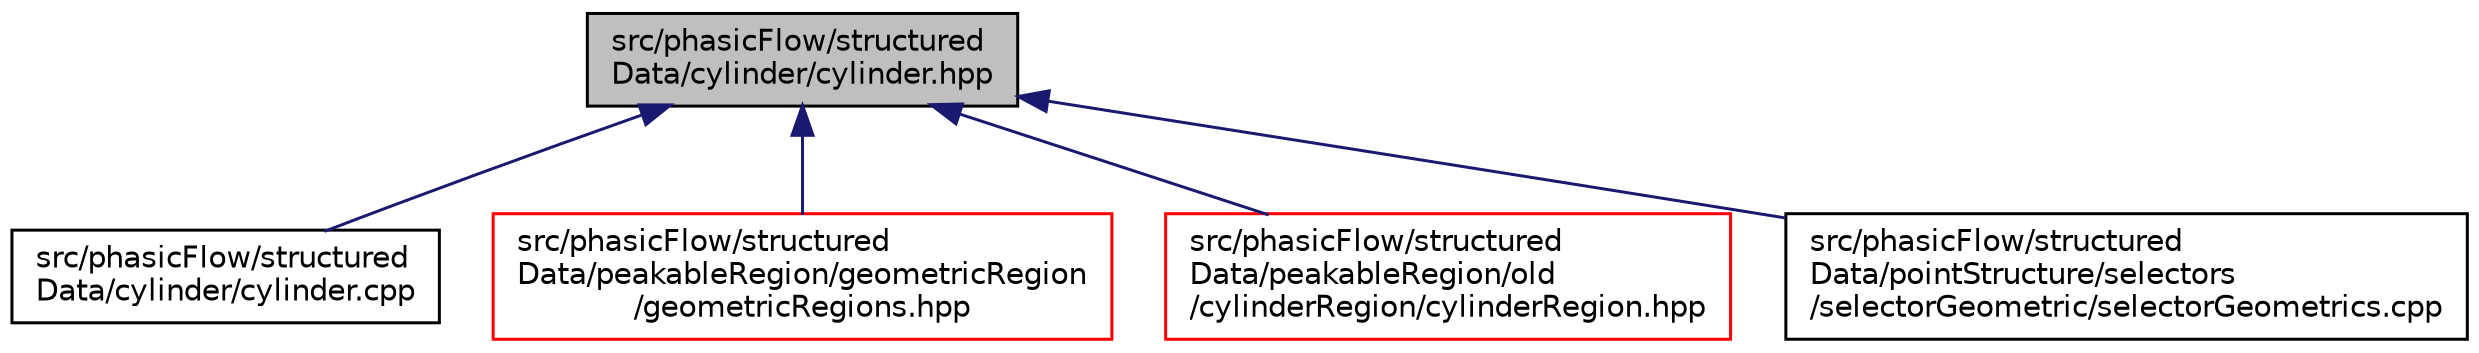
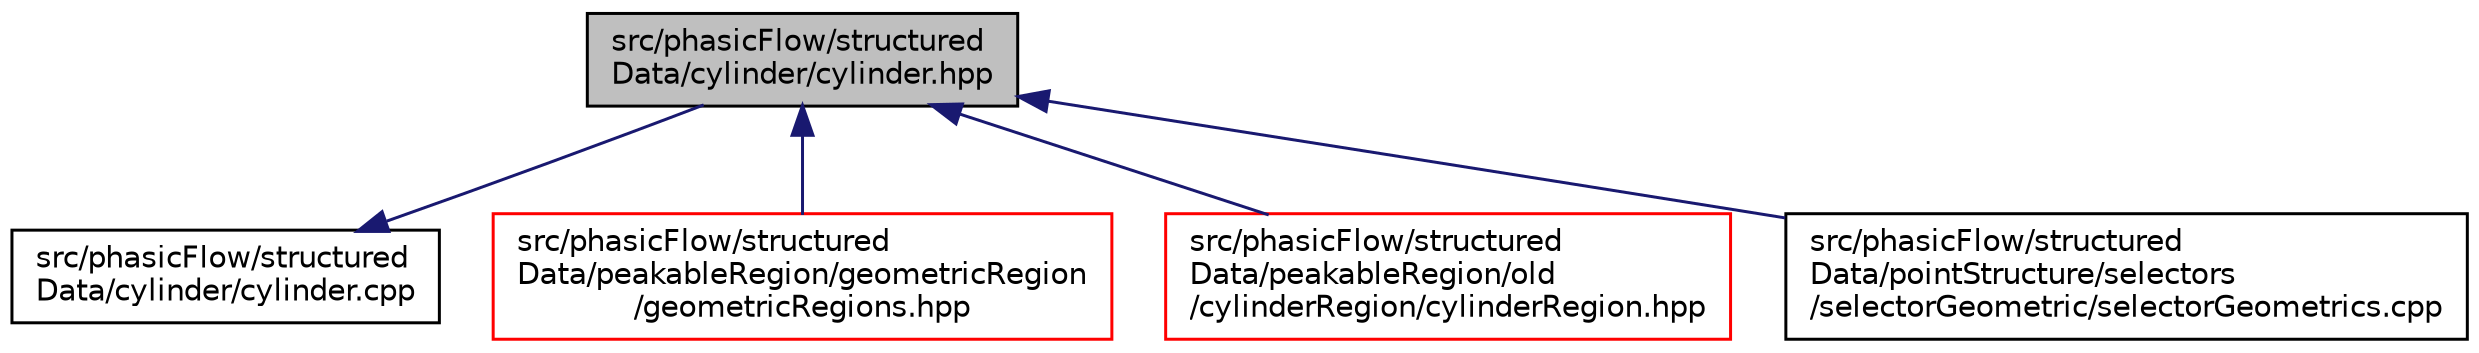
edge "src/phasicFlow/structured Data/cylinder/cylinder.cpp" -> "src/phasicFlow/structured Data/cylinder/cylinder.hpp": reversed
